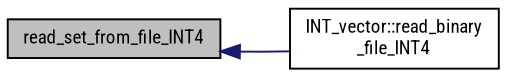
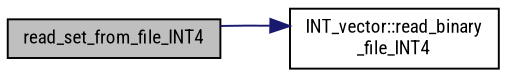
edge "INT_vector::read_binary _file_INT4" -> "read_set_from_file_INT4": reversed
